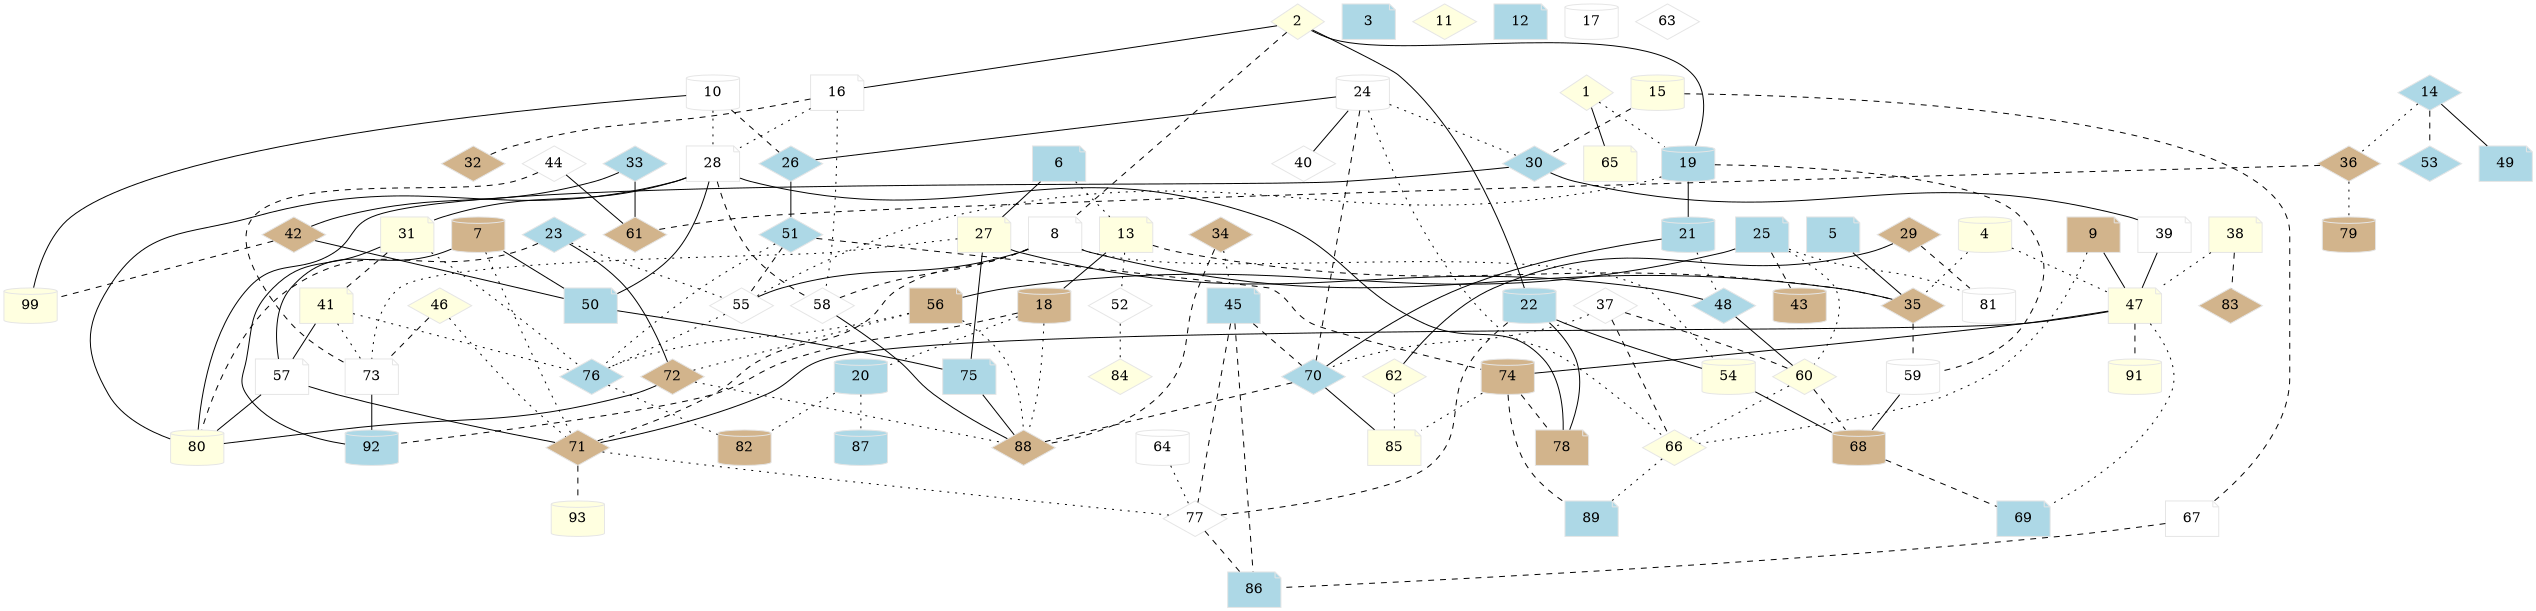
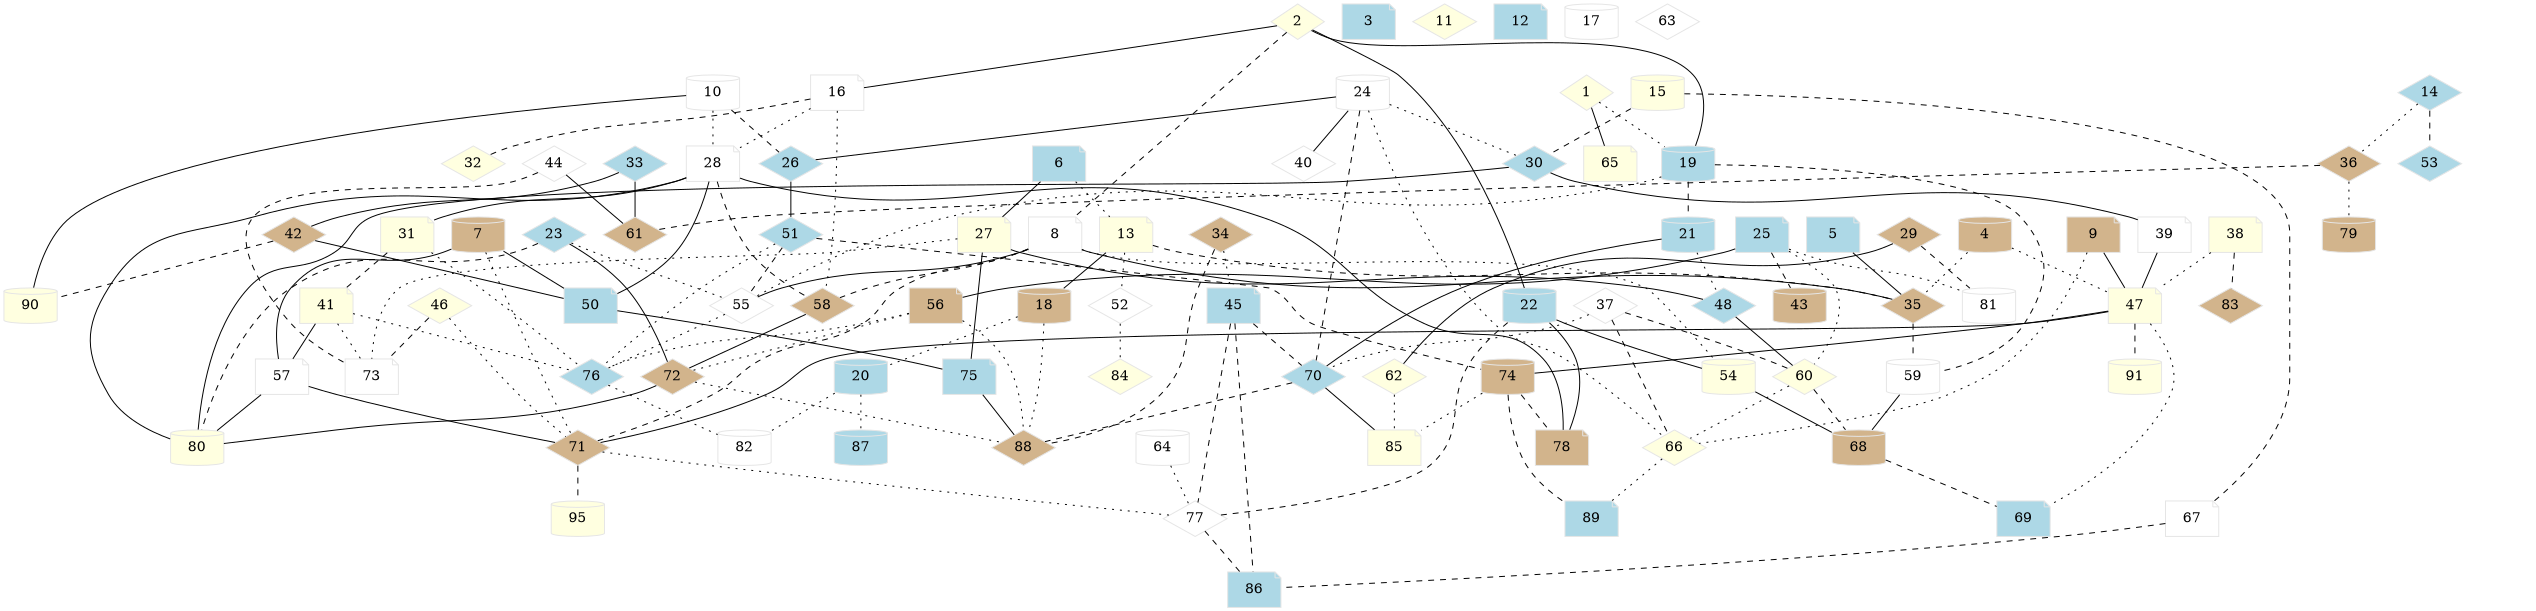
node "32": fillcolor tan -> lightyellow
node "49": removed
edge "19" -- "21": style solid -> dashed
node "4": fillcolor lightyellow -> tan
node "99": label "99" -> "90"
node "58": fillcolor white -> tan
edge "58" -- "88": now "58" -- "72"
node "92": removed
node "82": fillcolor tan -> white
node "93": label "93" -> "95"
